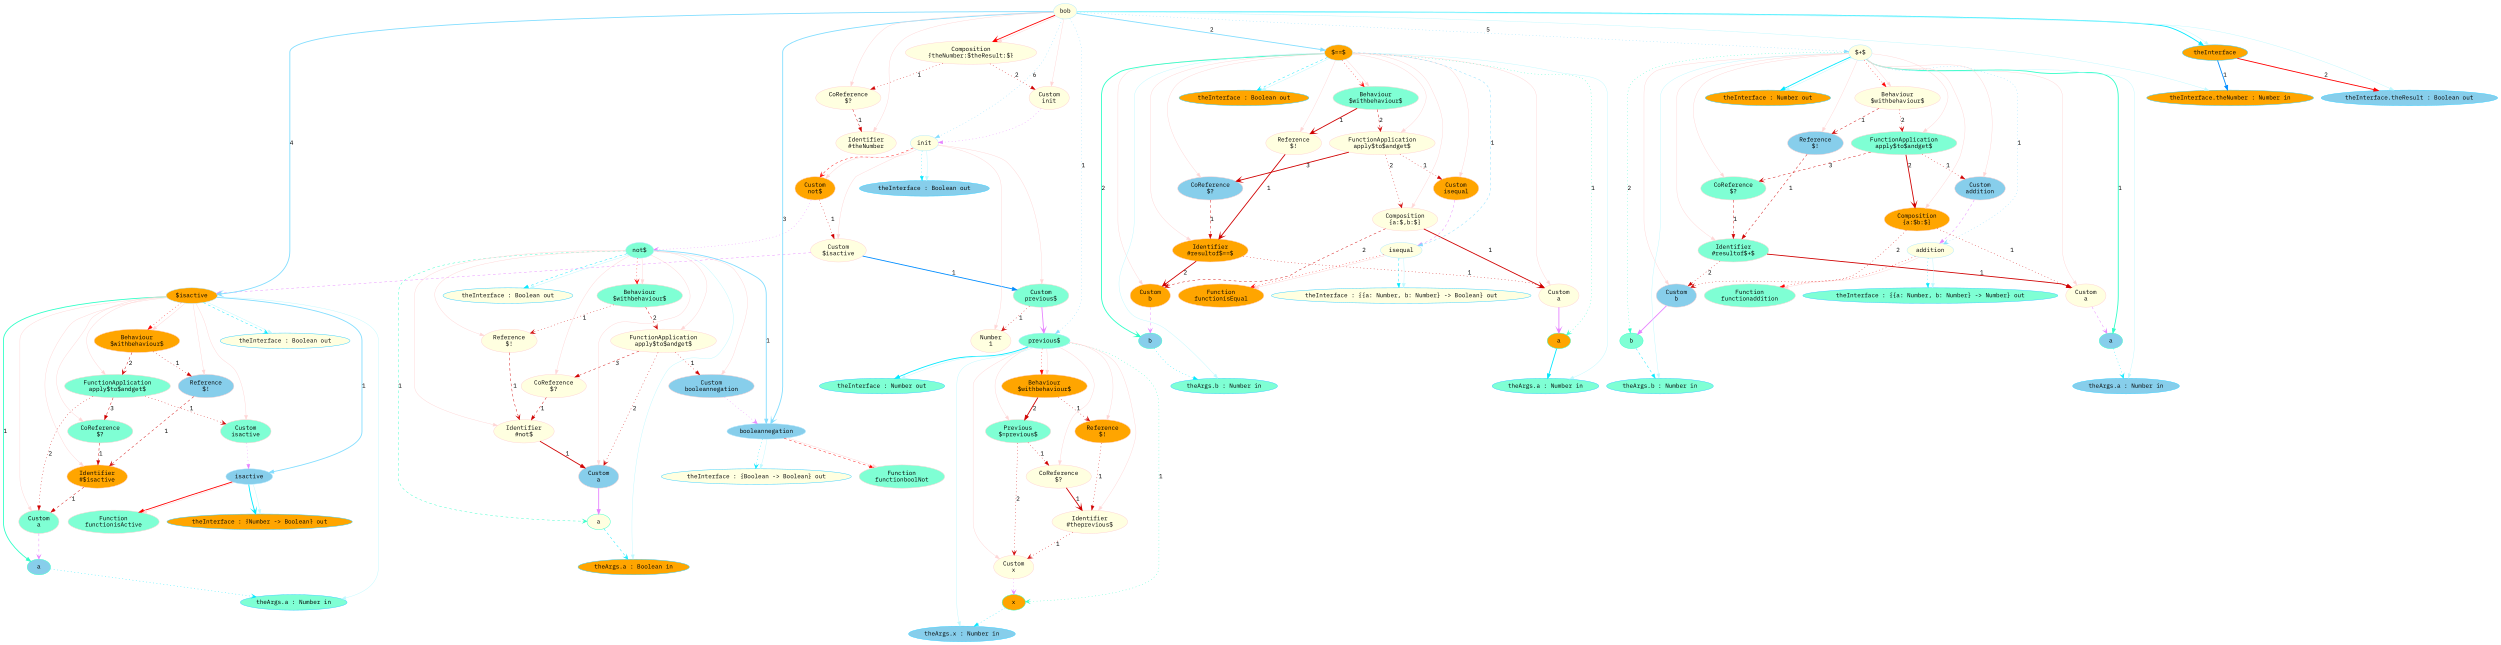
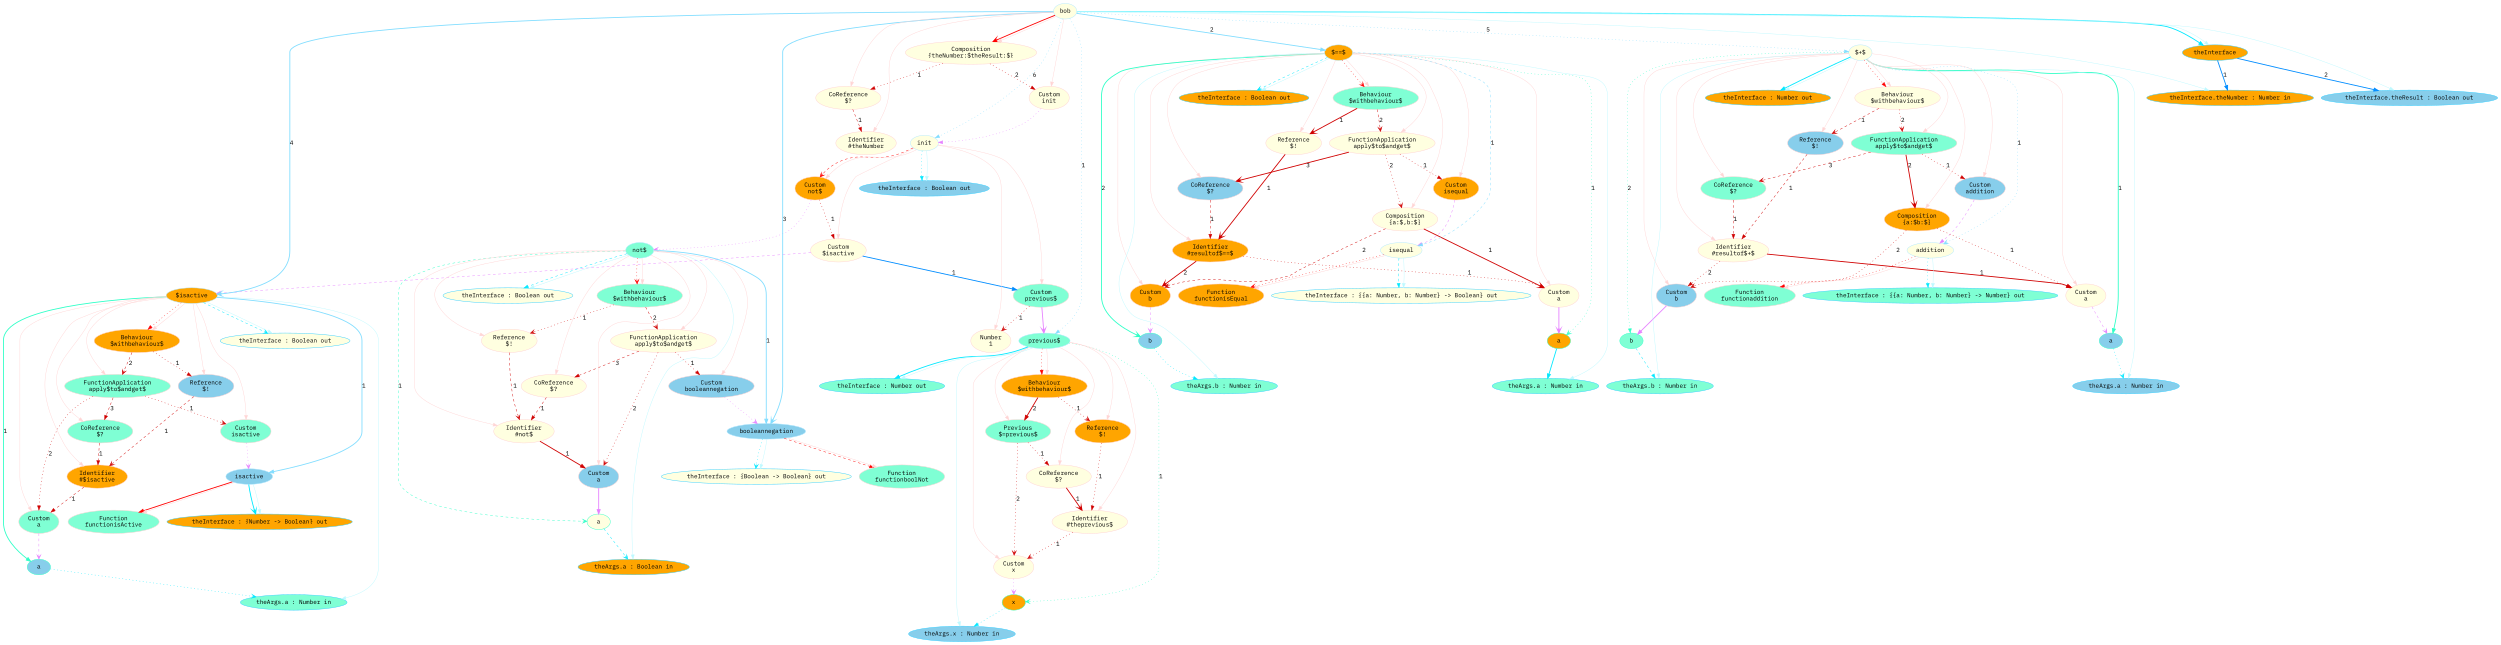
edge "theInterface" -> "theInterface.theResult : Boolean out": color #ff0000 -> #008cff
node "Identifier #resultof$+$": fillcolor aquamarine -> lightyellow
edge "Custom isactive" -> "isactive": arrowhead normal -> vee
